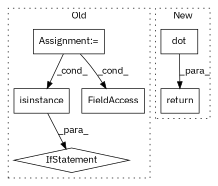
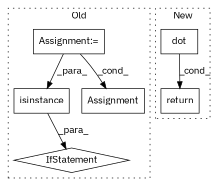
edge "Assignment:=" -> "isinstance": label "_cond_" -> "_para_"
edge "dot" -> "return": label "_para_" -> "_cond_"
node "FieldAccess": label "FieldAccess" -> "Assignment"
